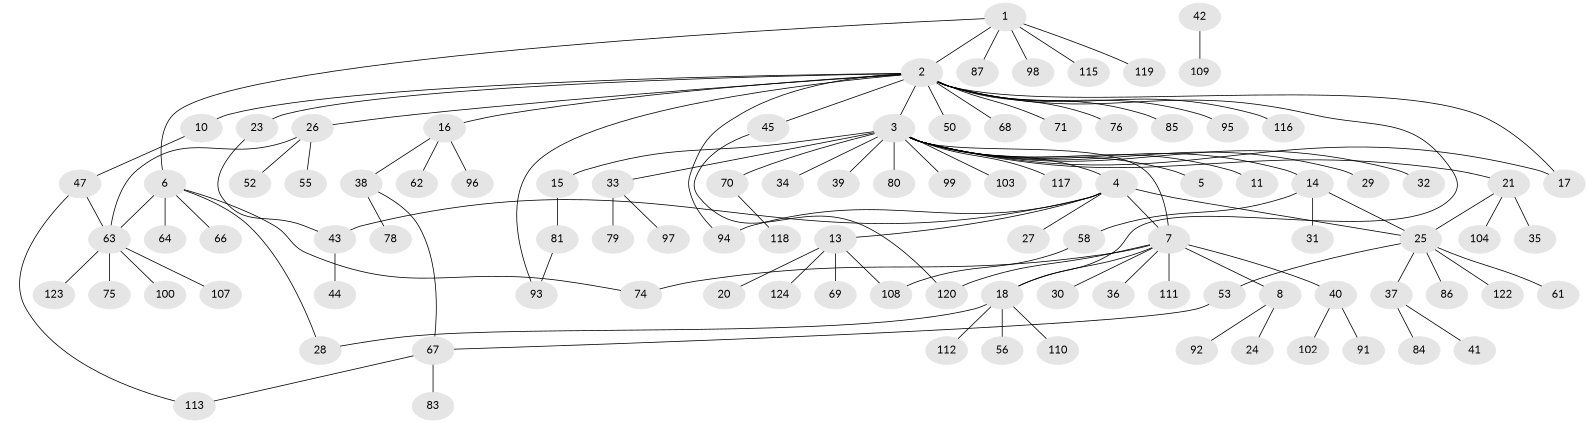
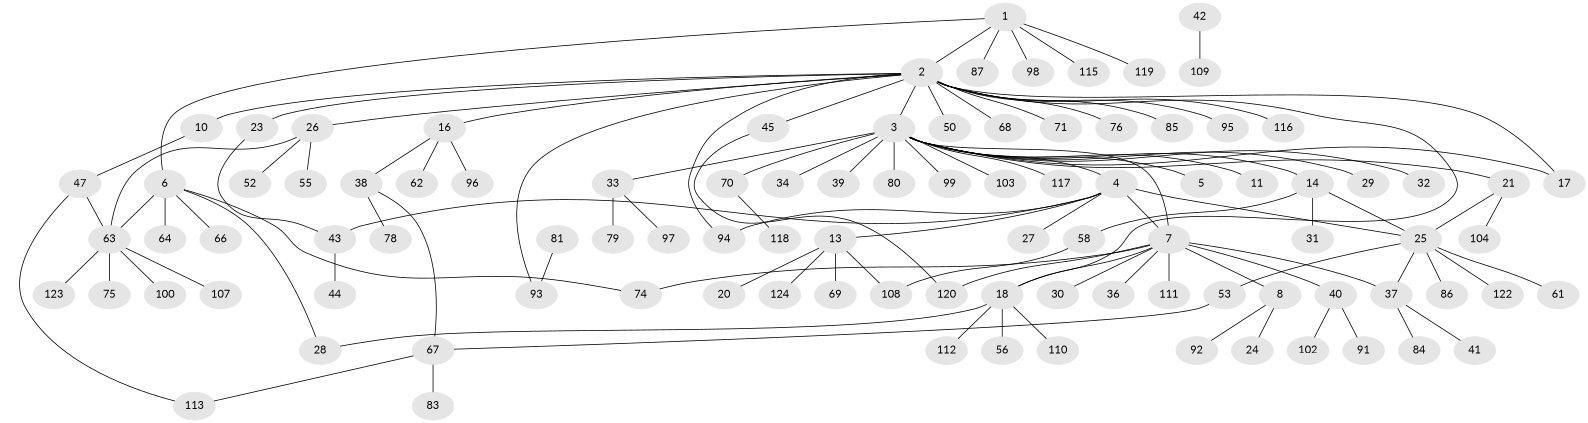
node "15": removed
node "35": removed
edge "7" -- "37": added
